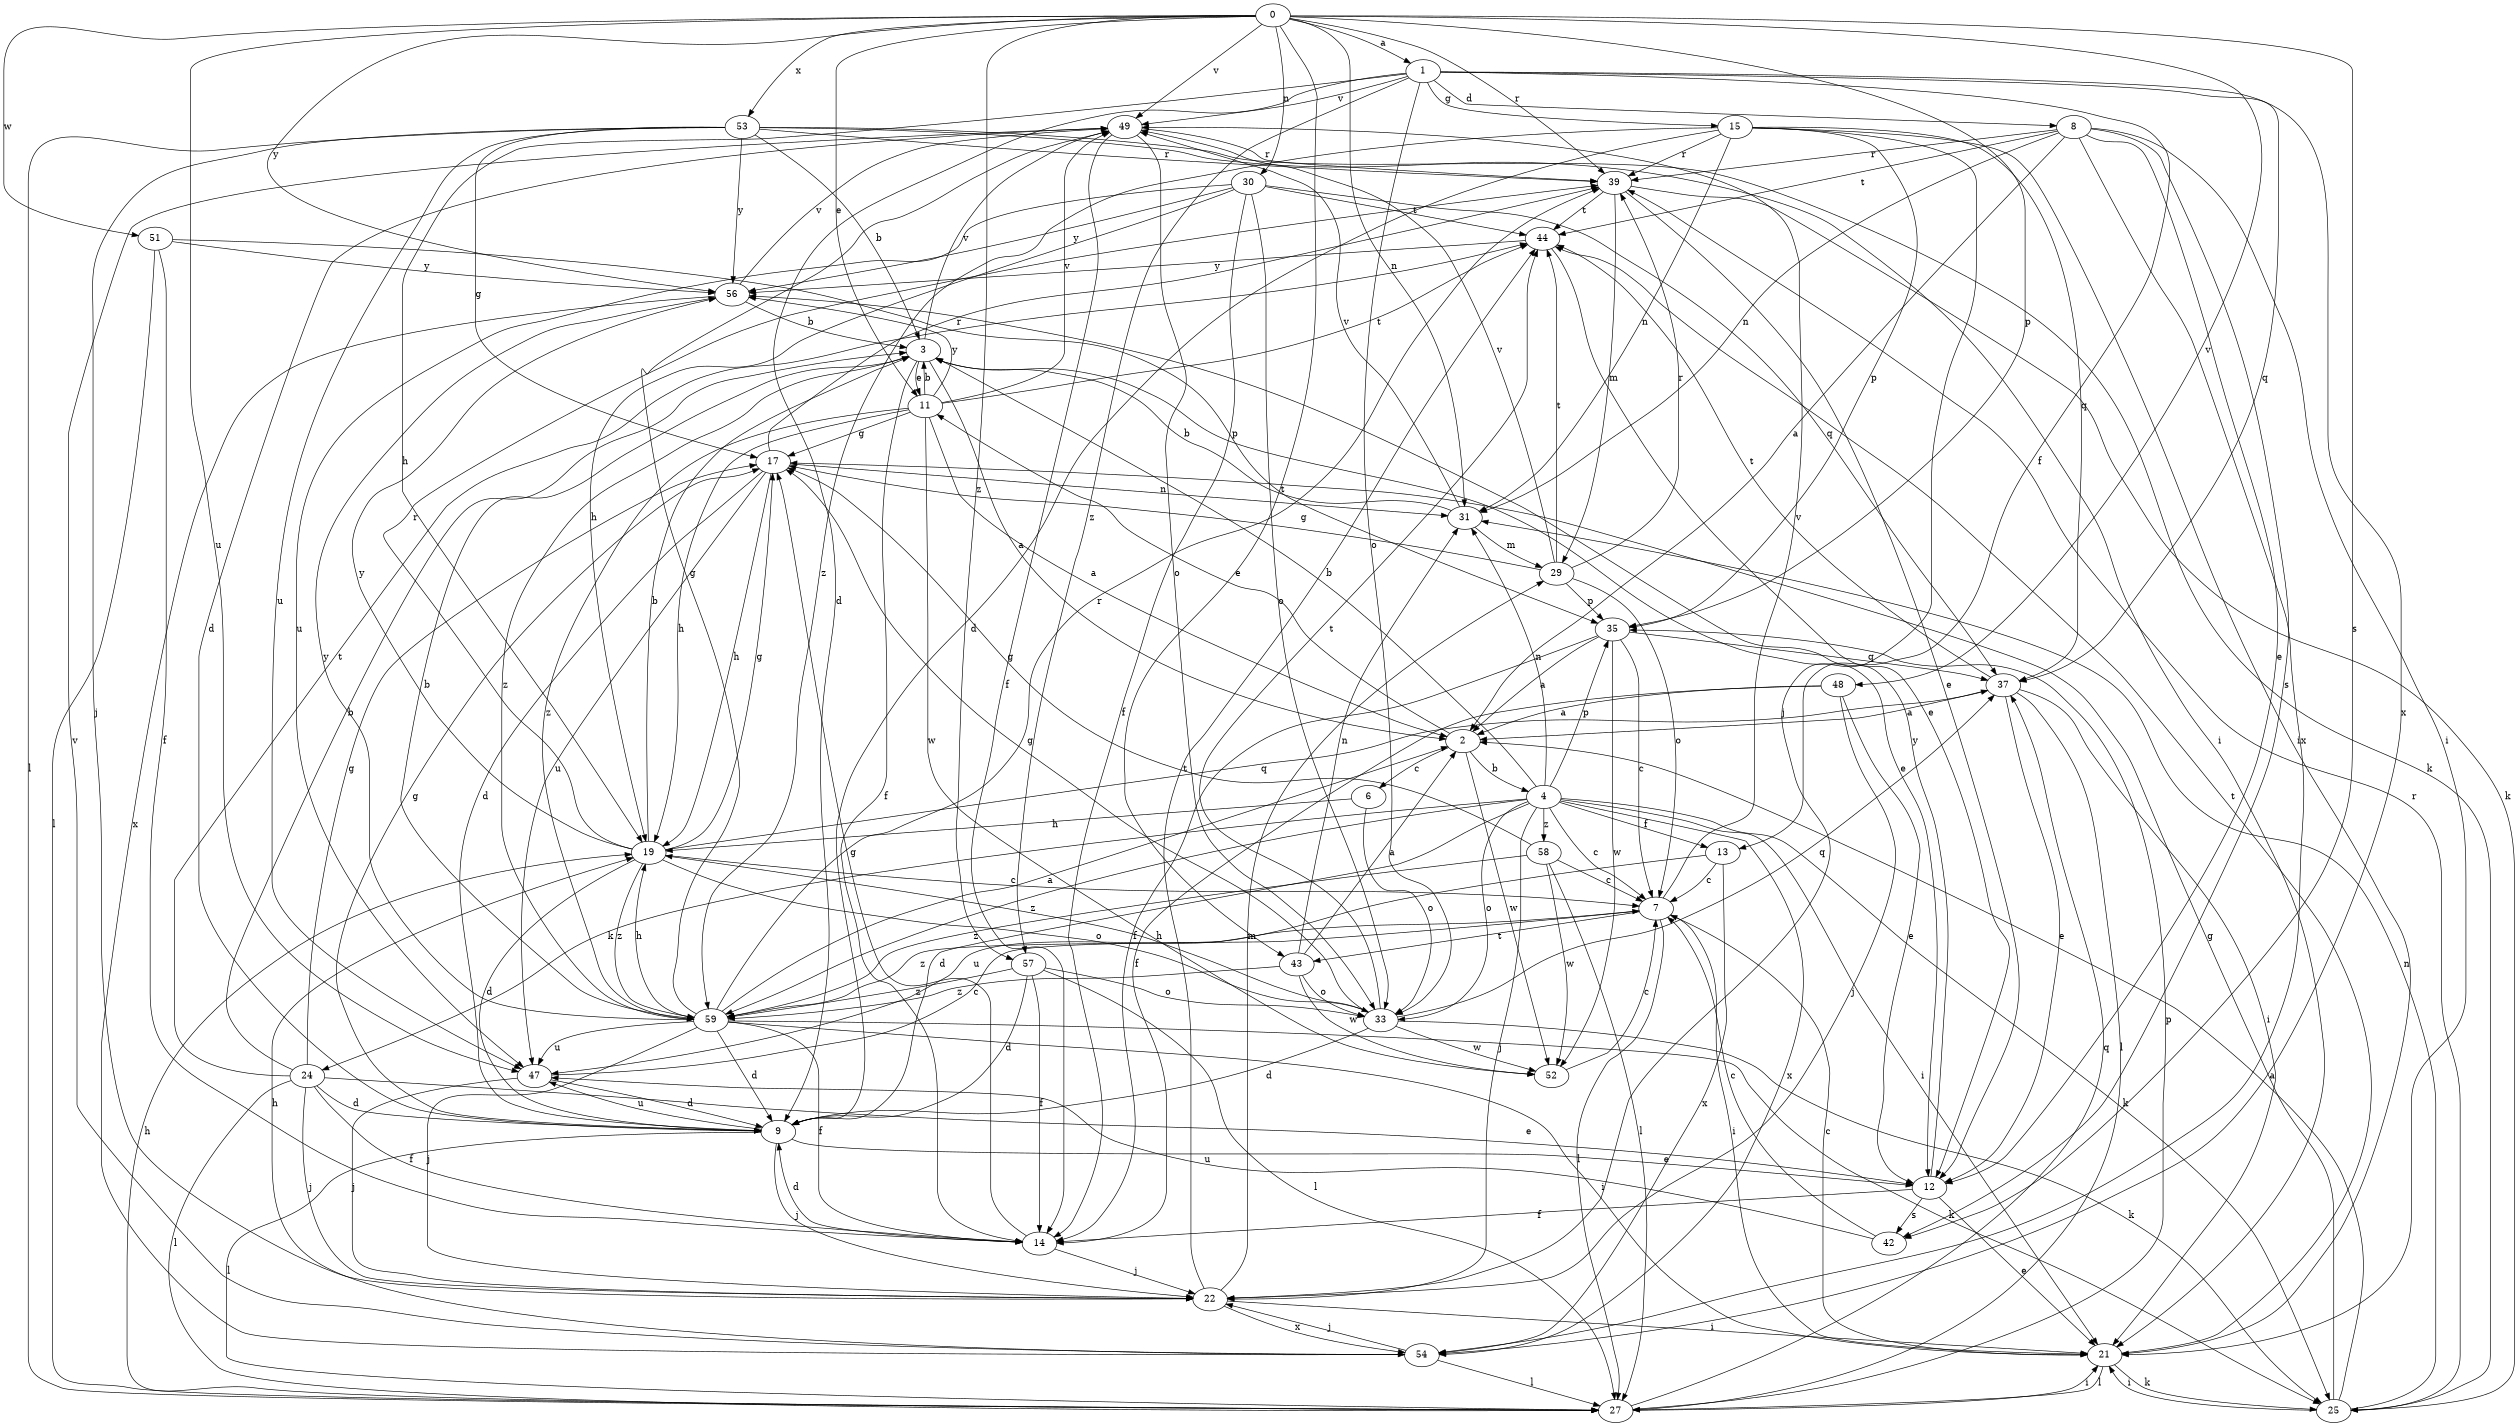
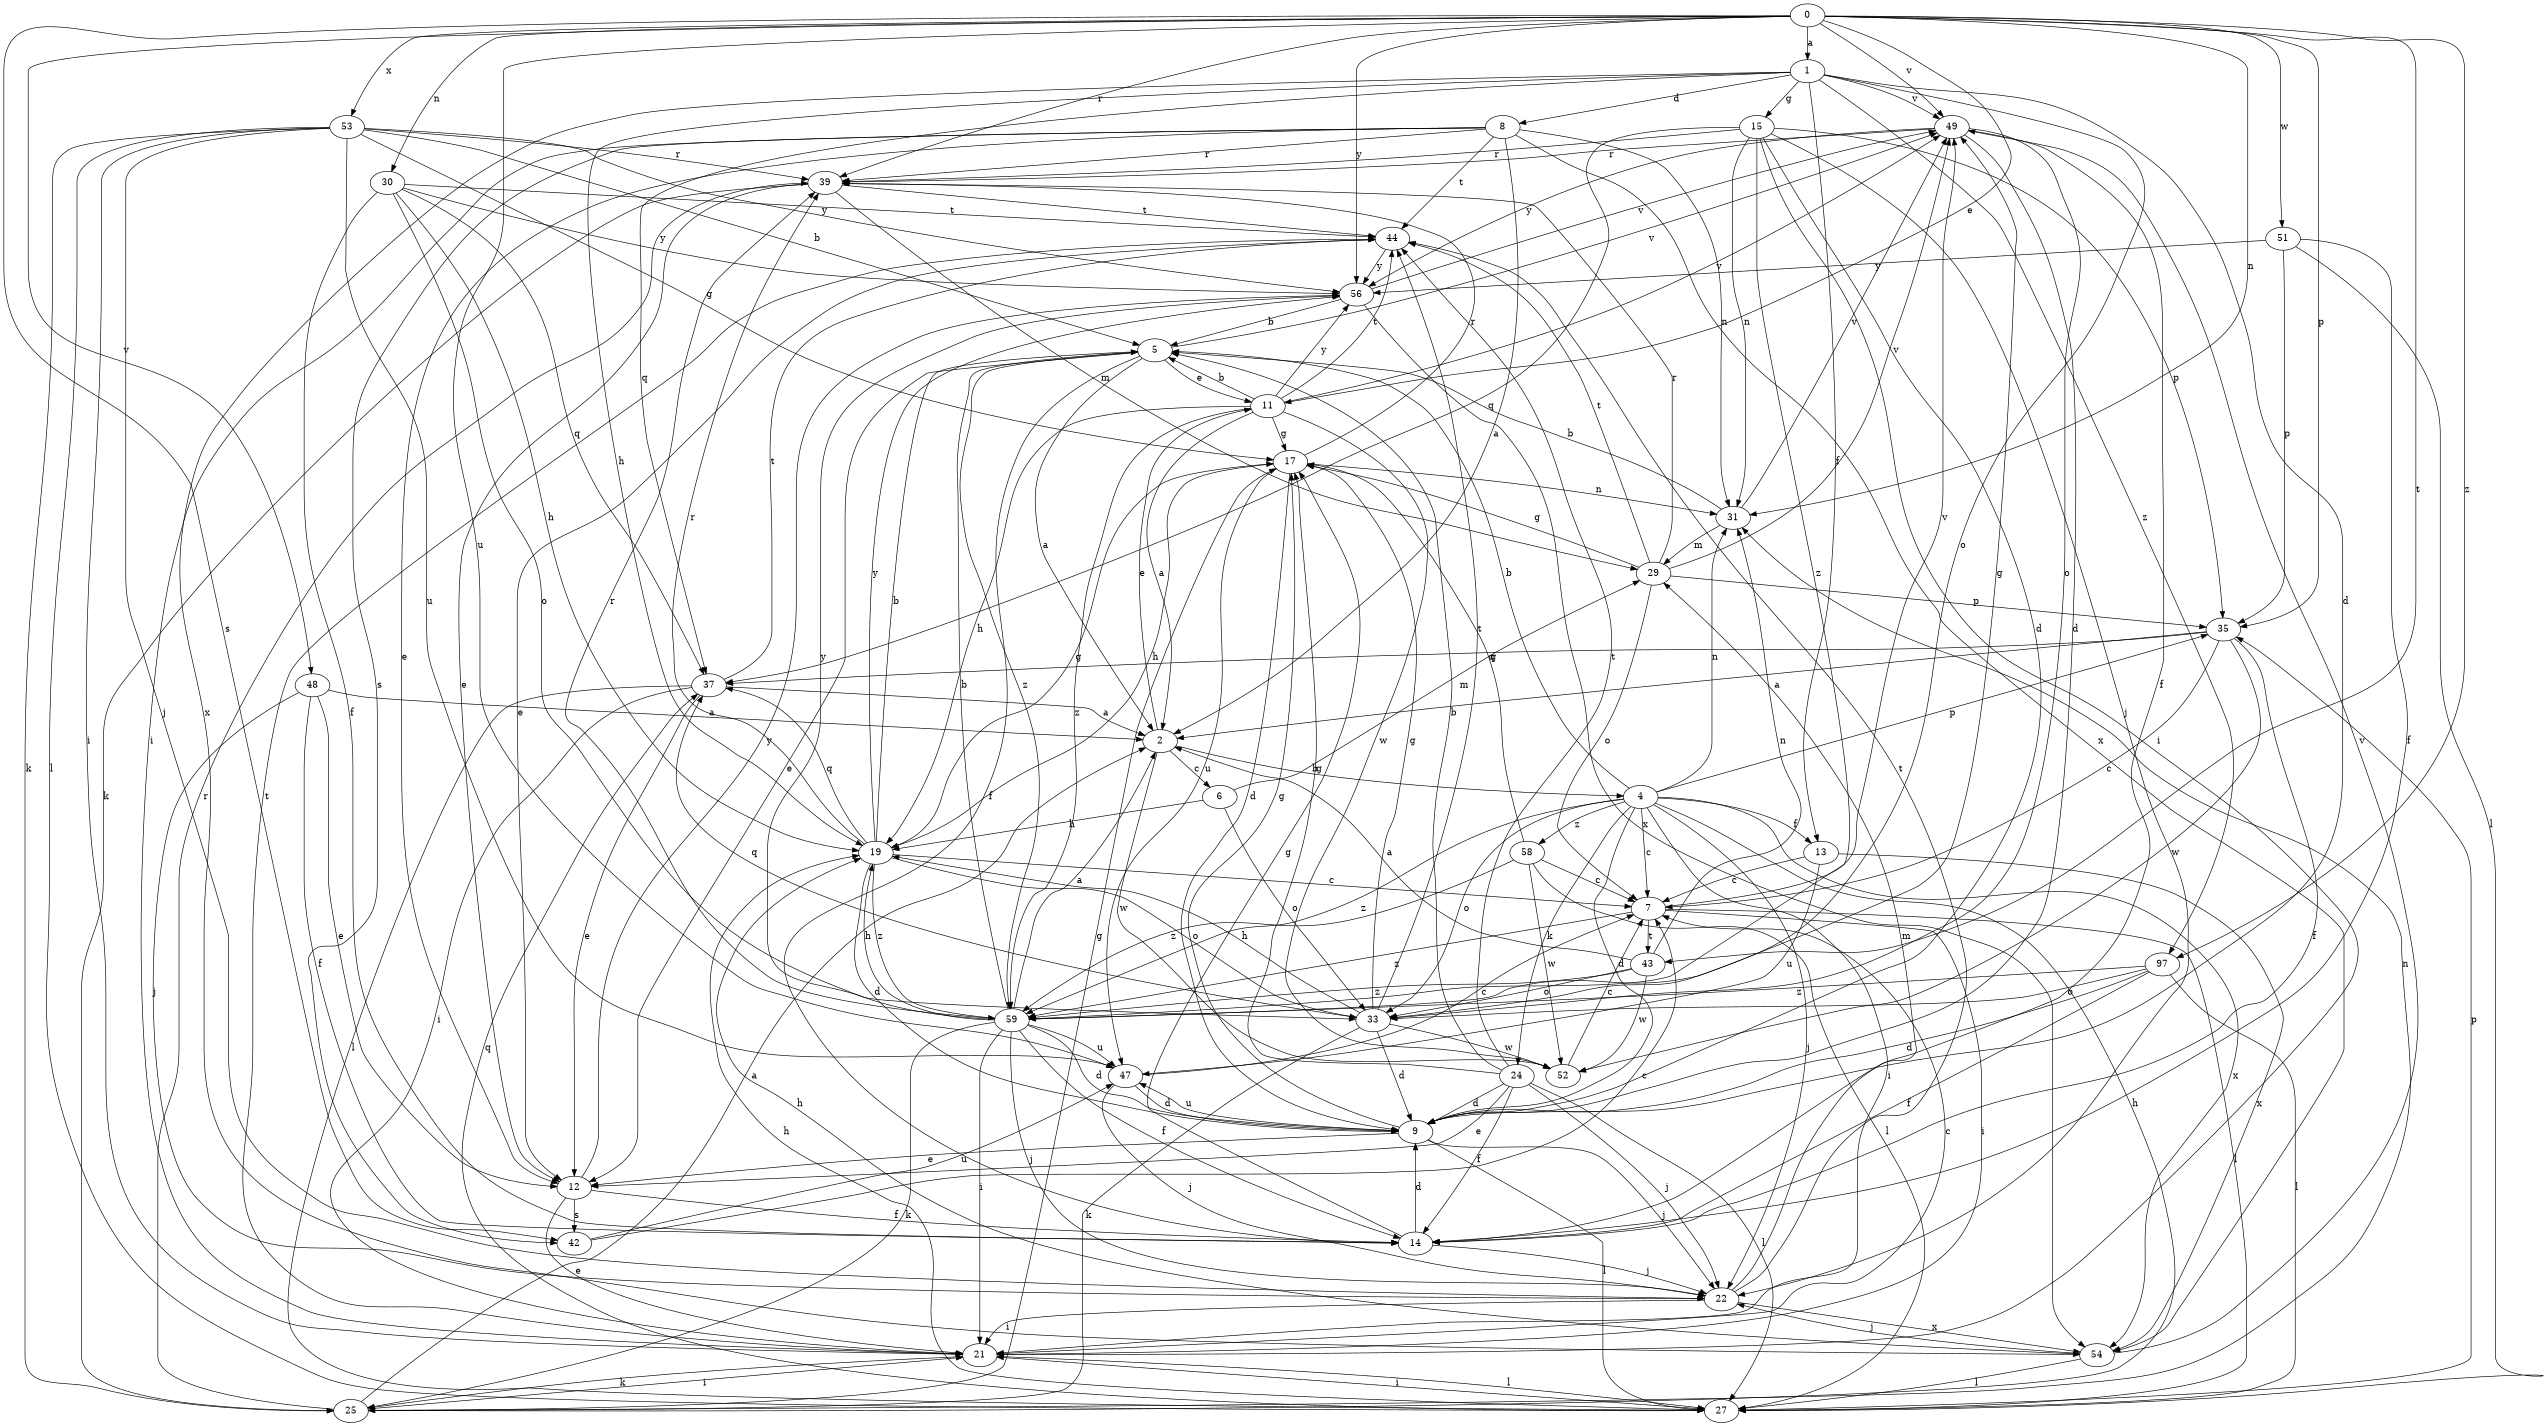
edge "49" -> "56": added, label "y"
node "3": label "3" -> "5"
edge "30" -> "47": removed, label "u"
edge "6" -> "29": added, label "m"
node "57": label "57" -> "97"
edge "4" -> "25": label "k" -> "h"
